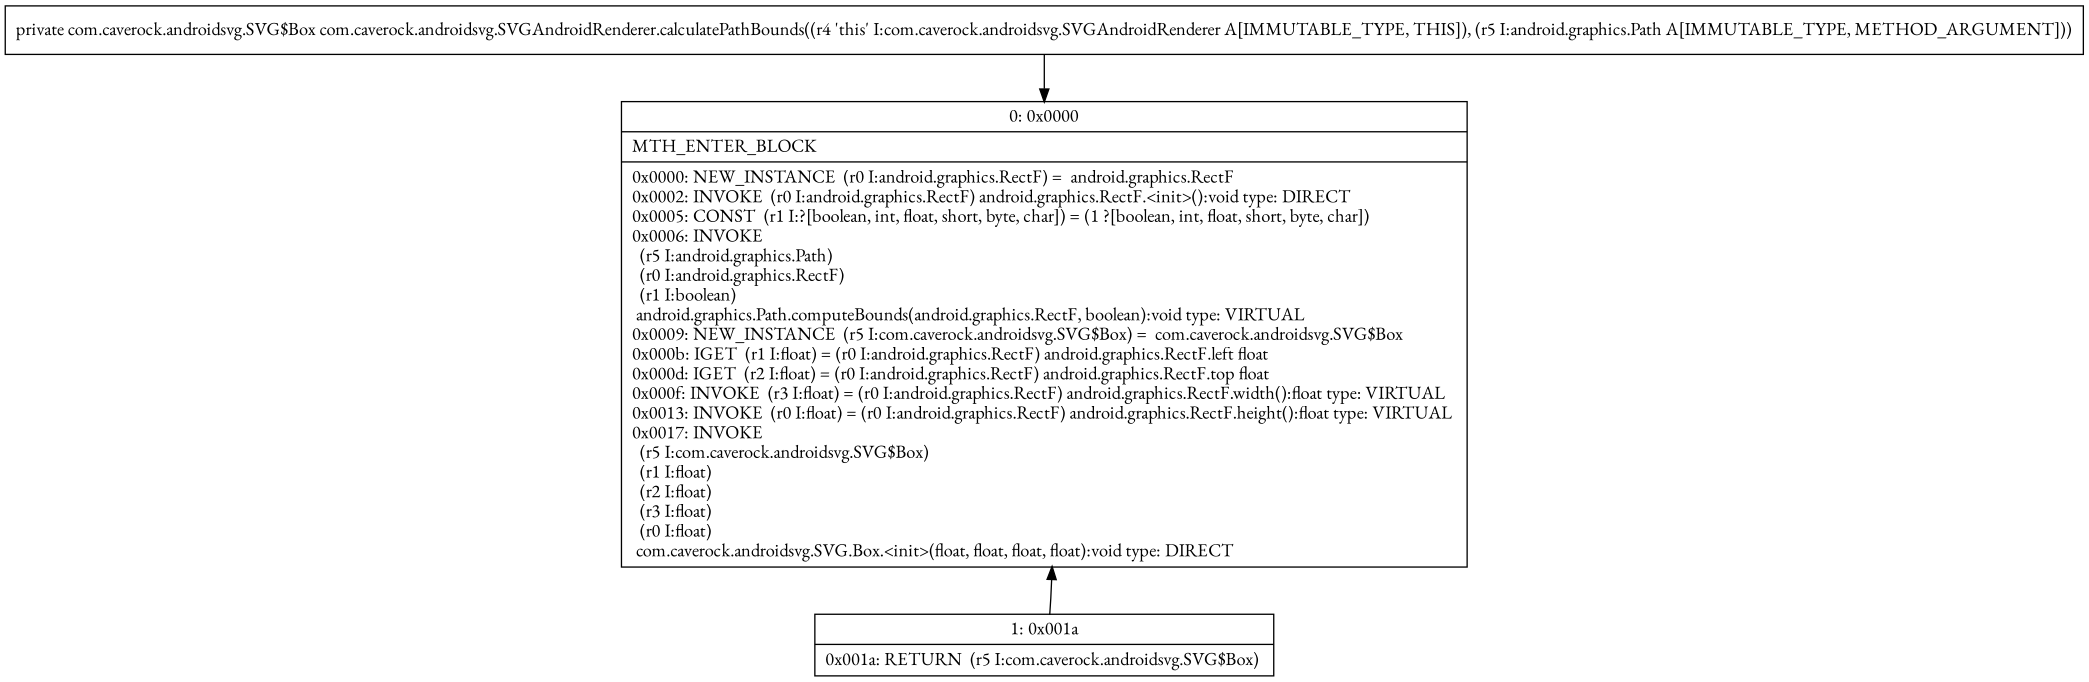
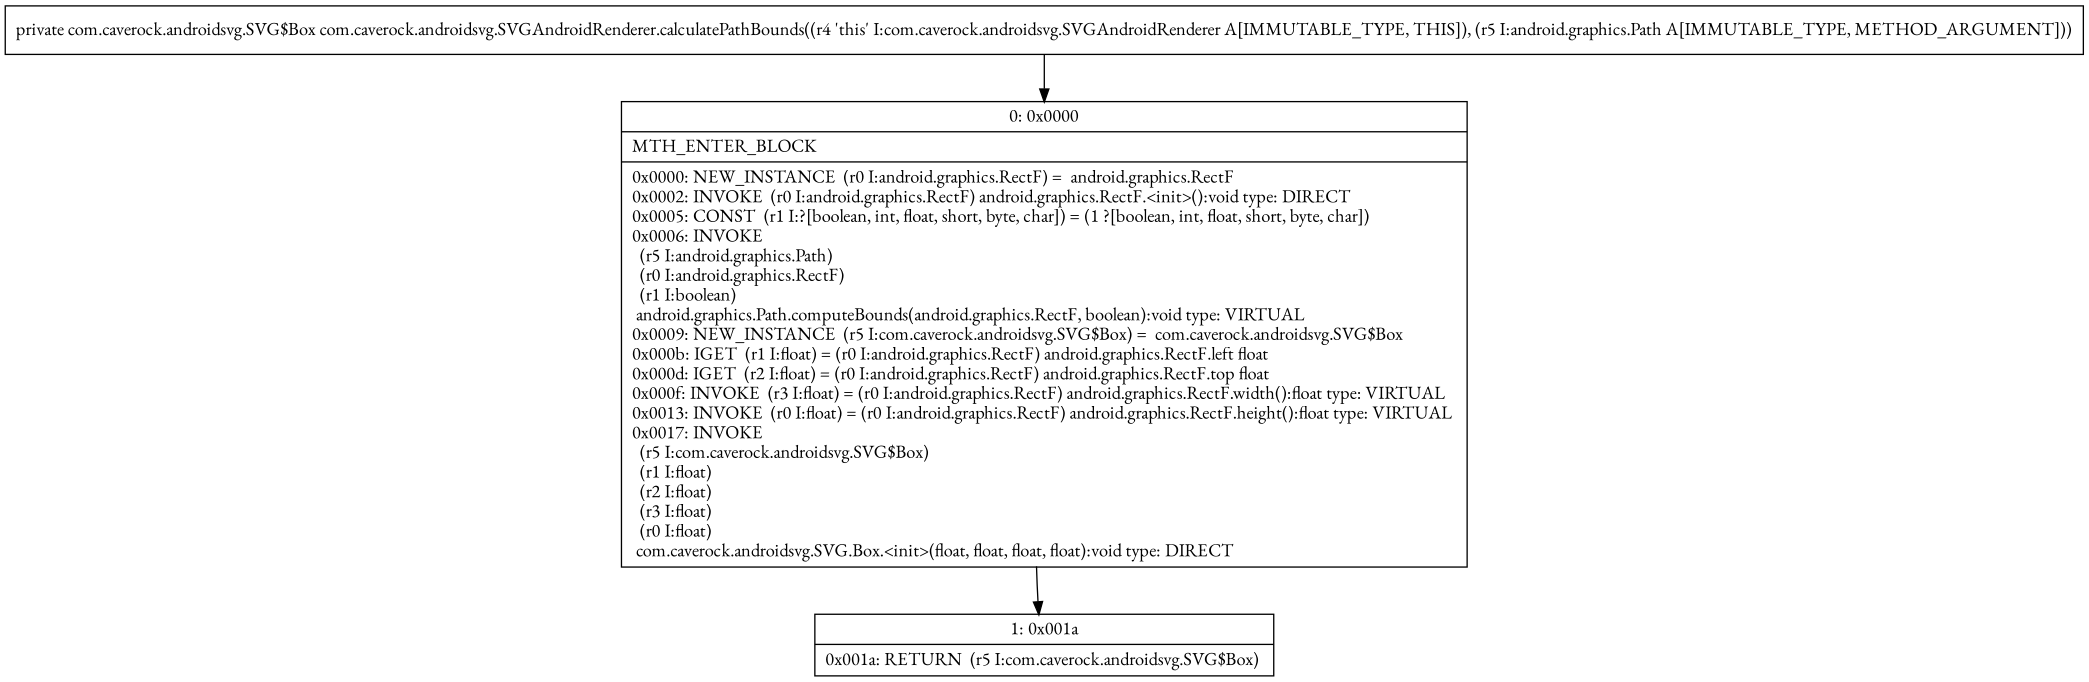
edge "1: 0x001a" -> "0: 0x0000": reversed
